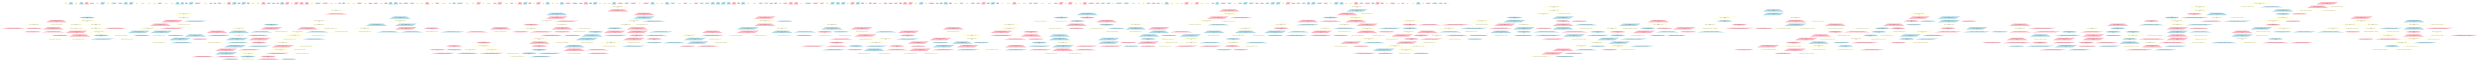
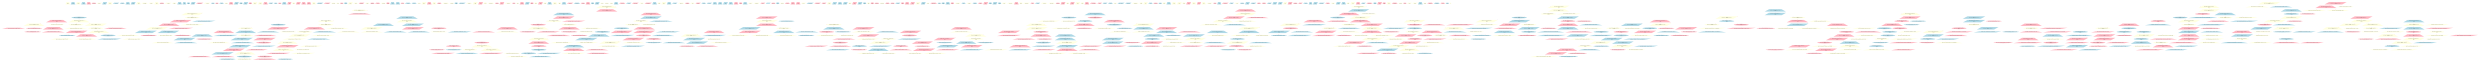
node "(UUID('5b893e1a-194e-47b8-9c69-b28afd5a9f3b'), 26.878801)": added
